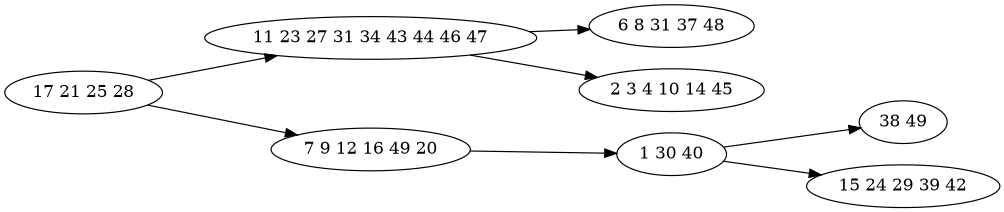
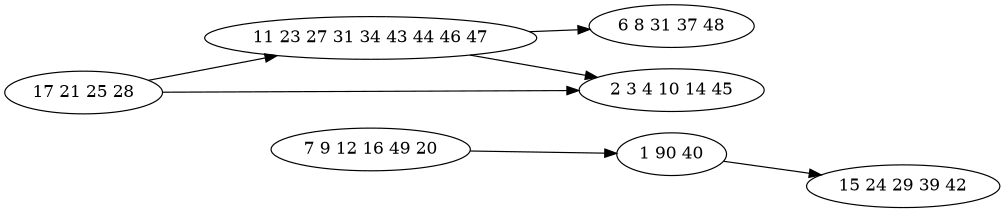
edge "17 21 25 28" -> "7 9 12 16 49 20": now "17 21 25 28" -> "2 3 4 10 14 45"
node "38 49": removed
node "1 30 40": label "1 30 40" -> "1 90 40"
